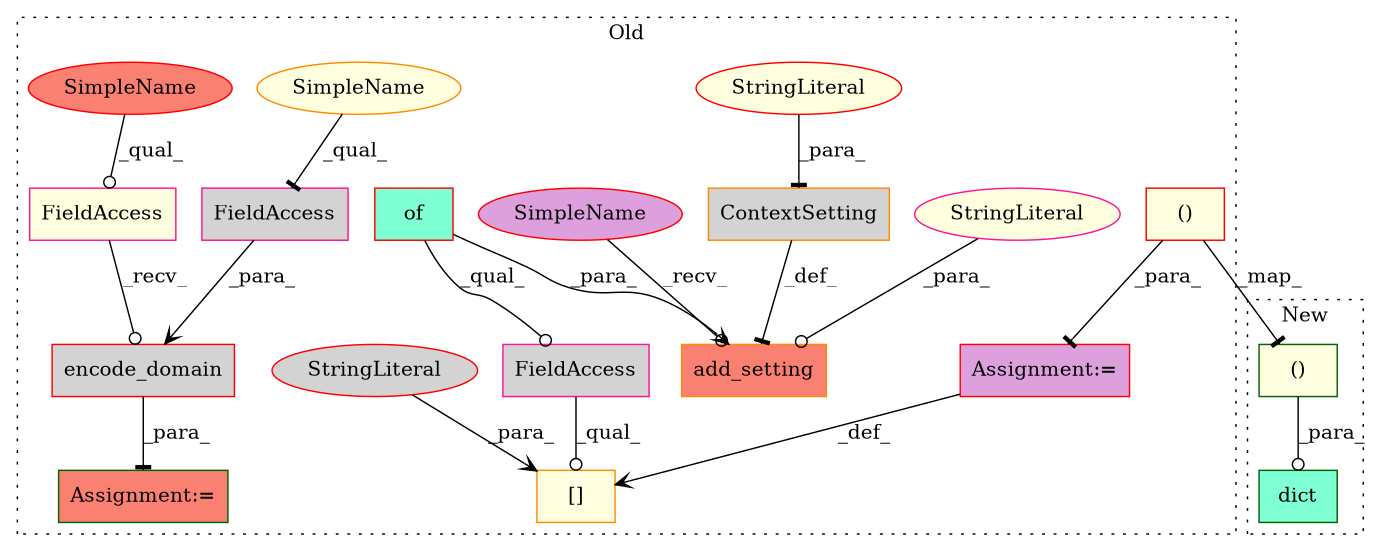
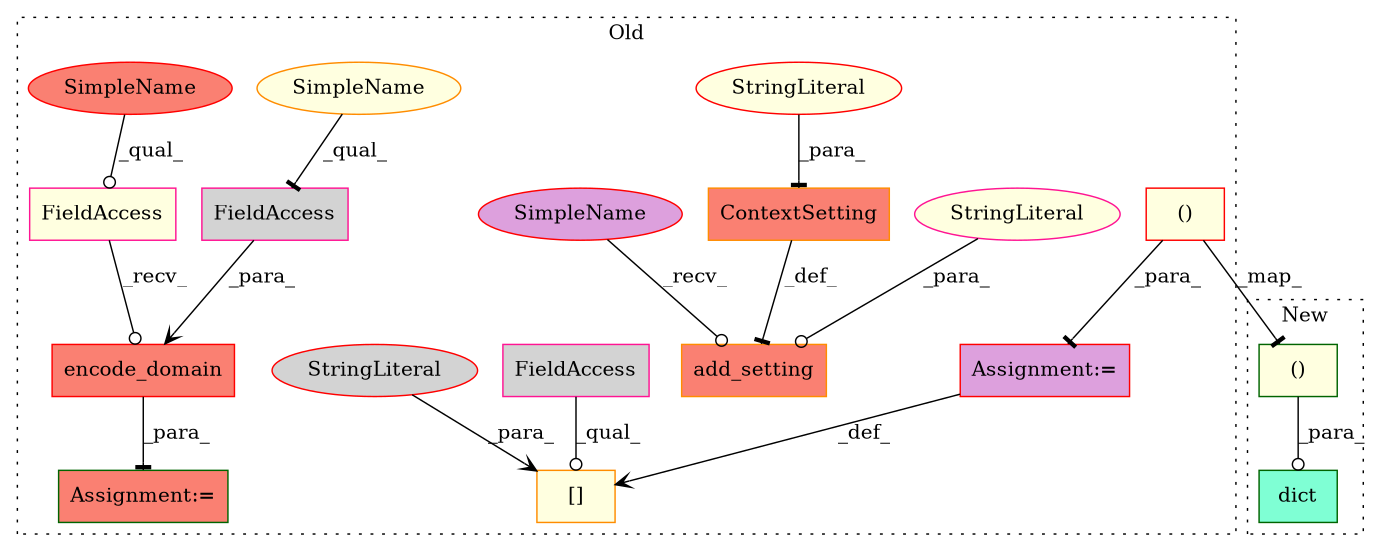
node "of": removed
node "ContextSetting": fillcolor lightgrey -> salmon
node "encode_domain": fillcolor lightgrey -> salmon
